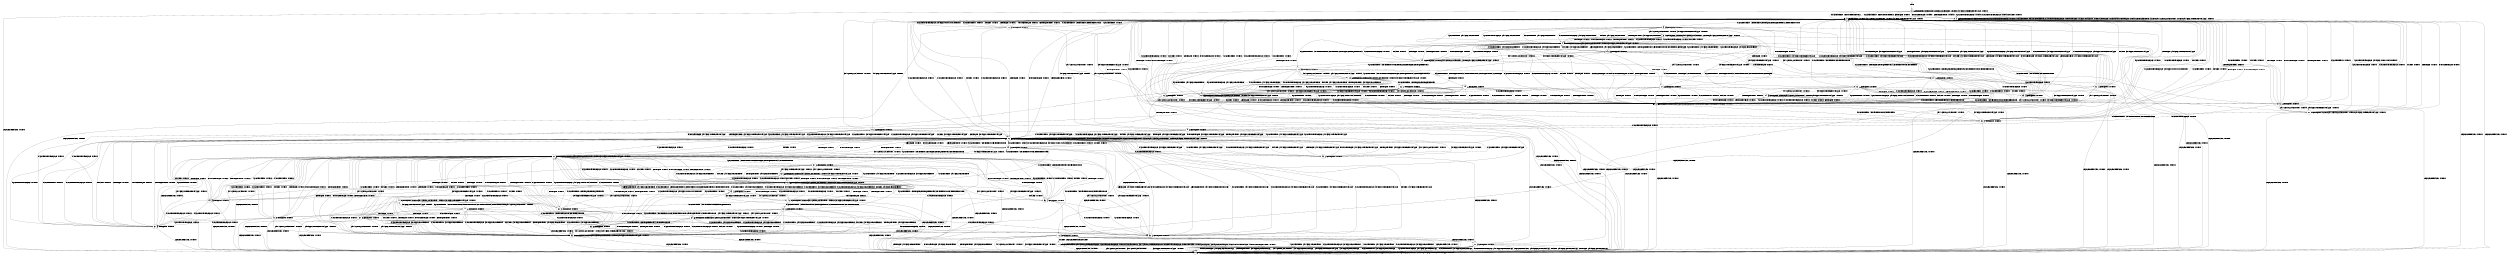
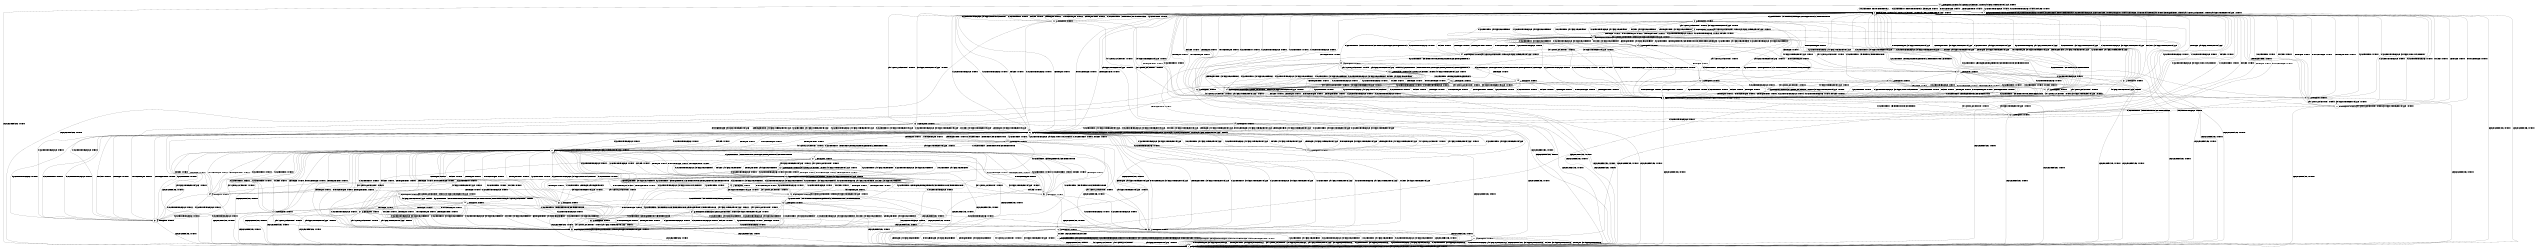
node "__start0": removed
edge "s26" -> "s39": added, label "PSK_CLIENT_KEY_EXCHANGE / TIMEOUT"
